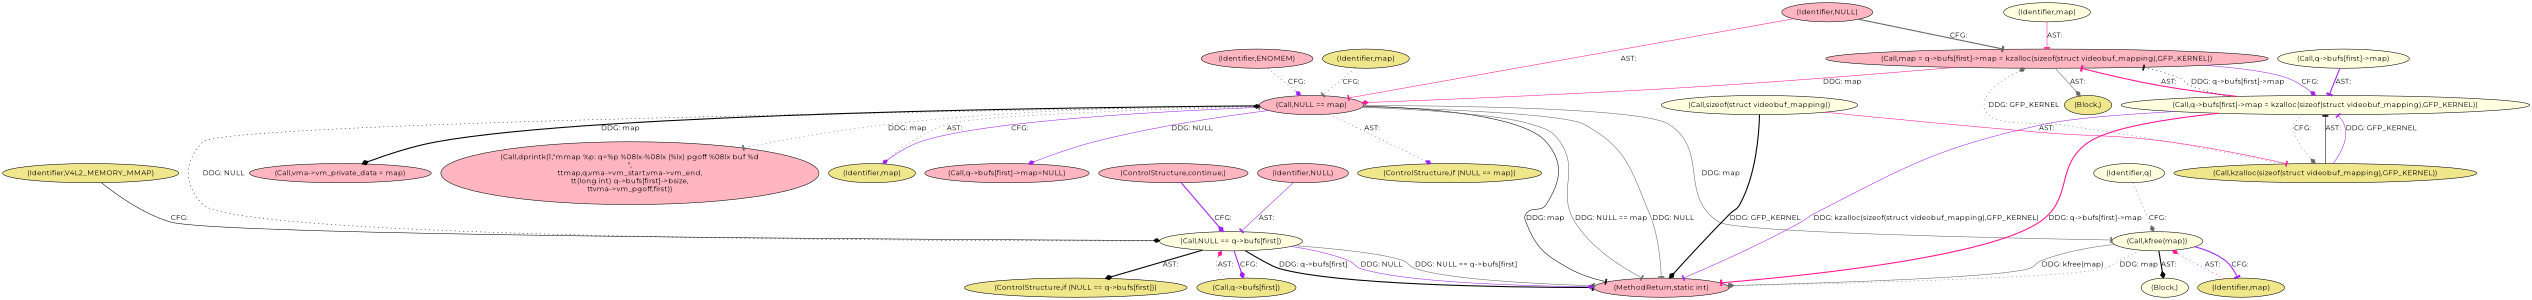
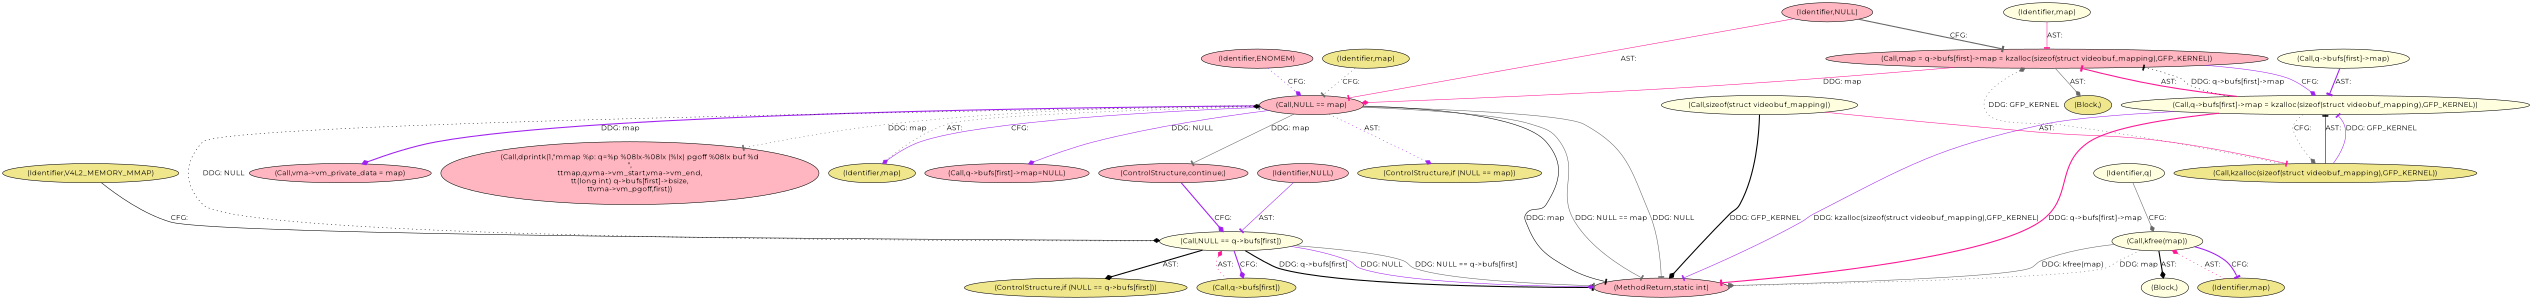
edge "(Call,NULL == map)" -> "(Call,vma->vm_private_data = map)": color black -> purple
edge "(Identifier,q)" -> "(Call,kfree(map))": style dotted -> solid
edge "(Call,NULL == map)" -> "(Call,kfree(map))": now "(Call,NULL == map)" -> "(ControlStructure,continue;)"
